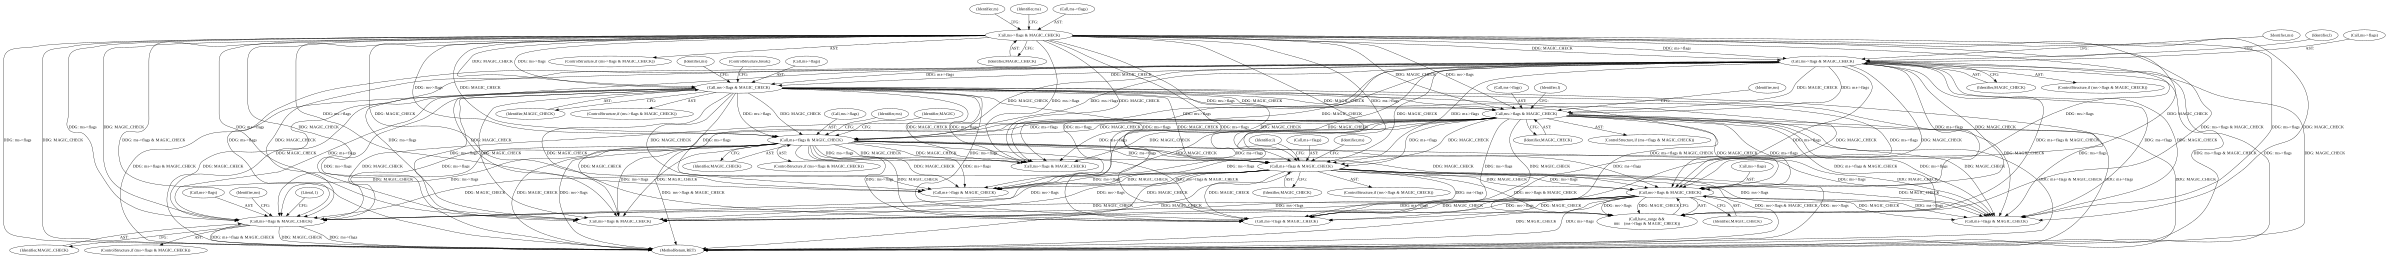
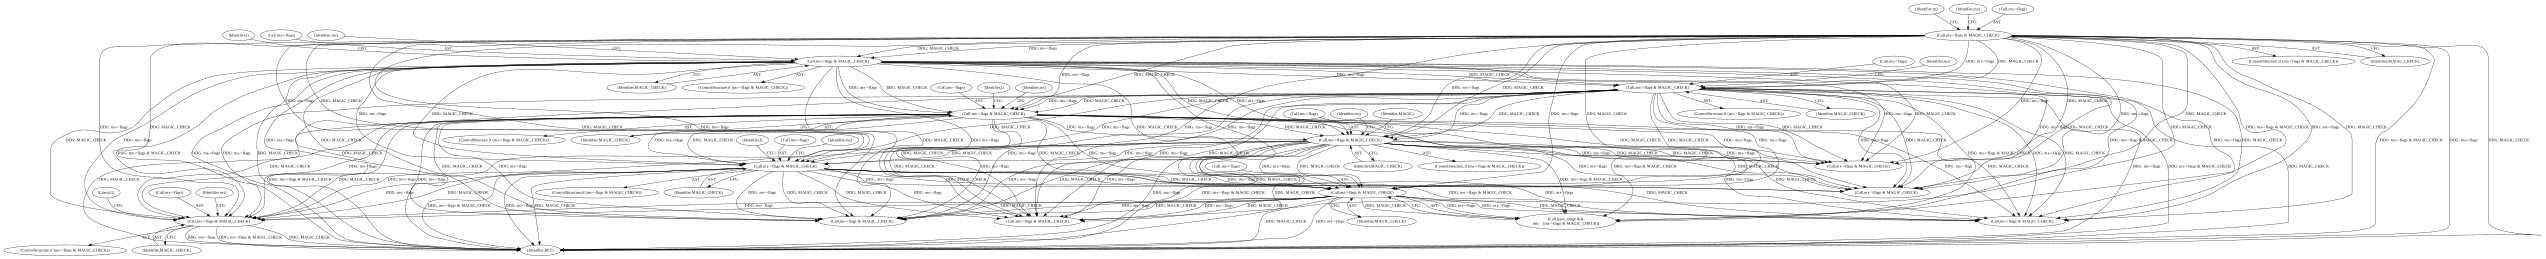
node "(ControlStructure,break;)": removed
node "(MethodReturn,RET)": label "(MethodReturn,RET)" -> "(Identifier,RET)"
